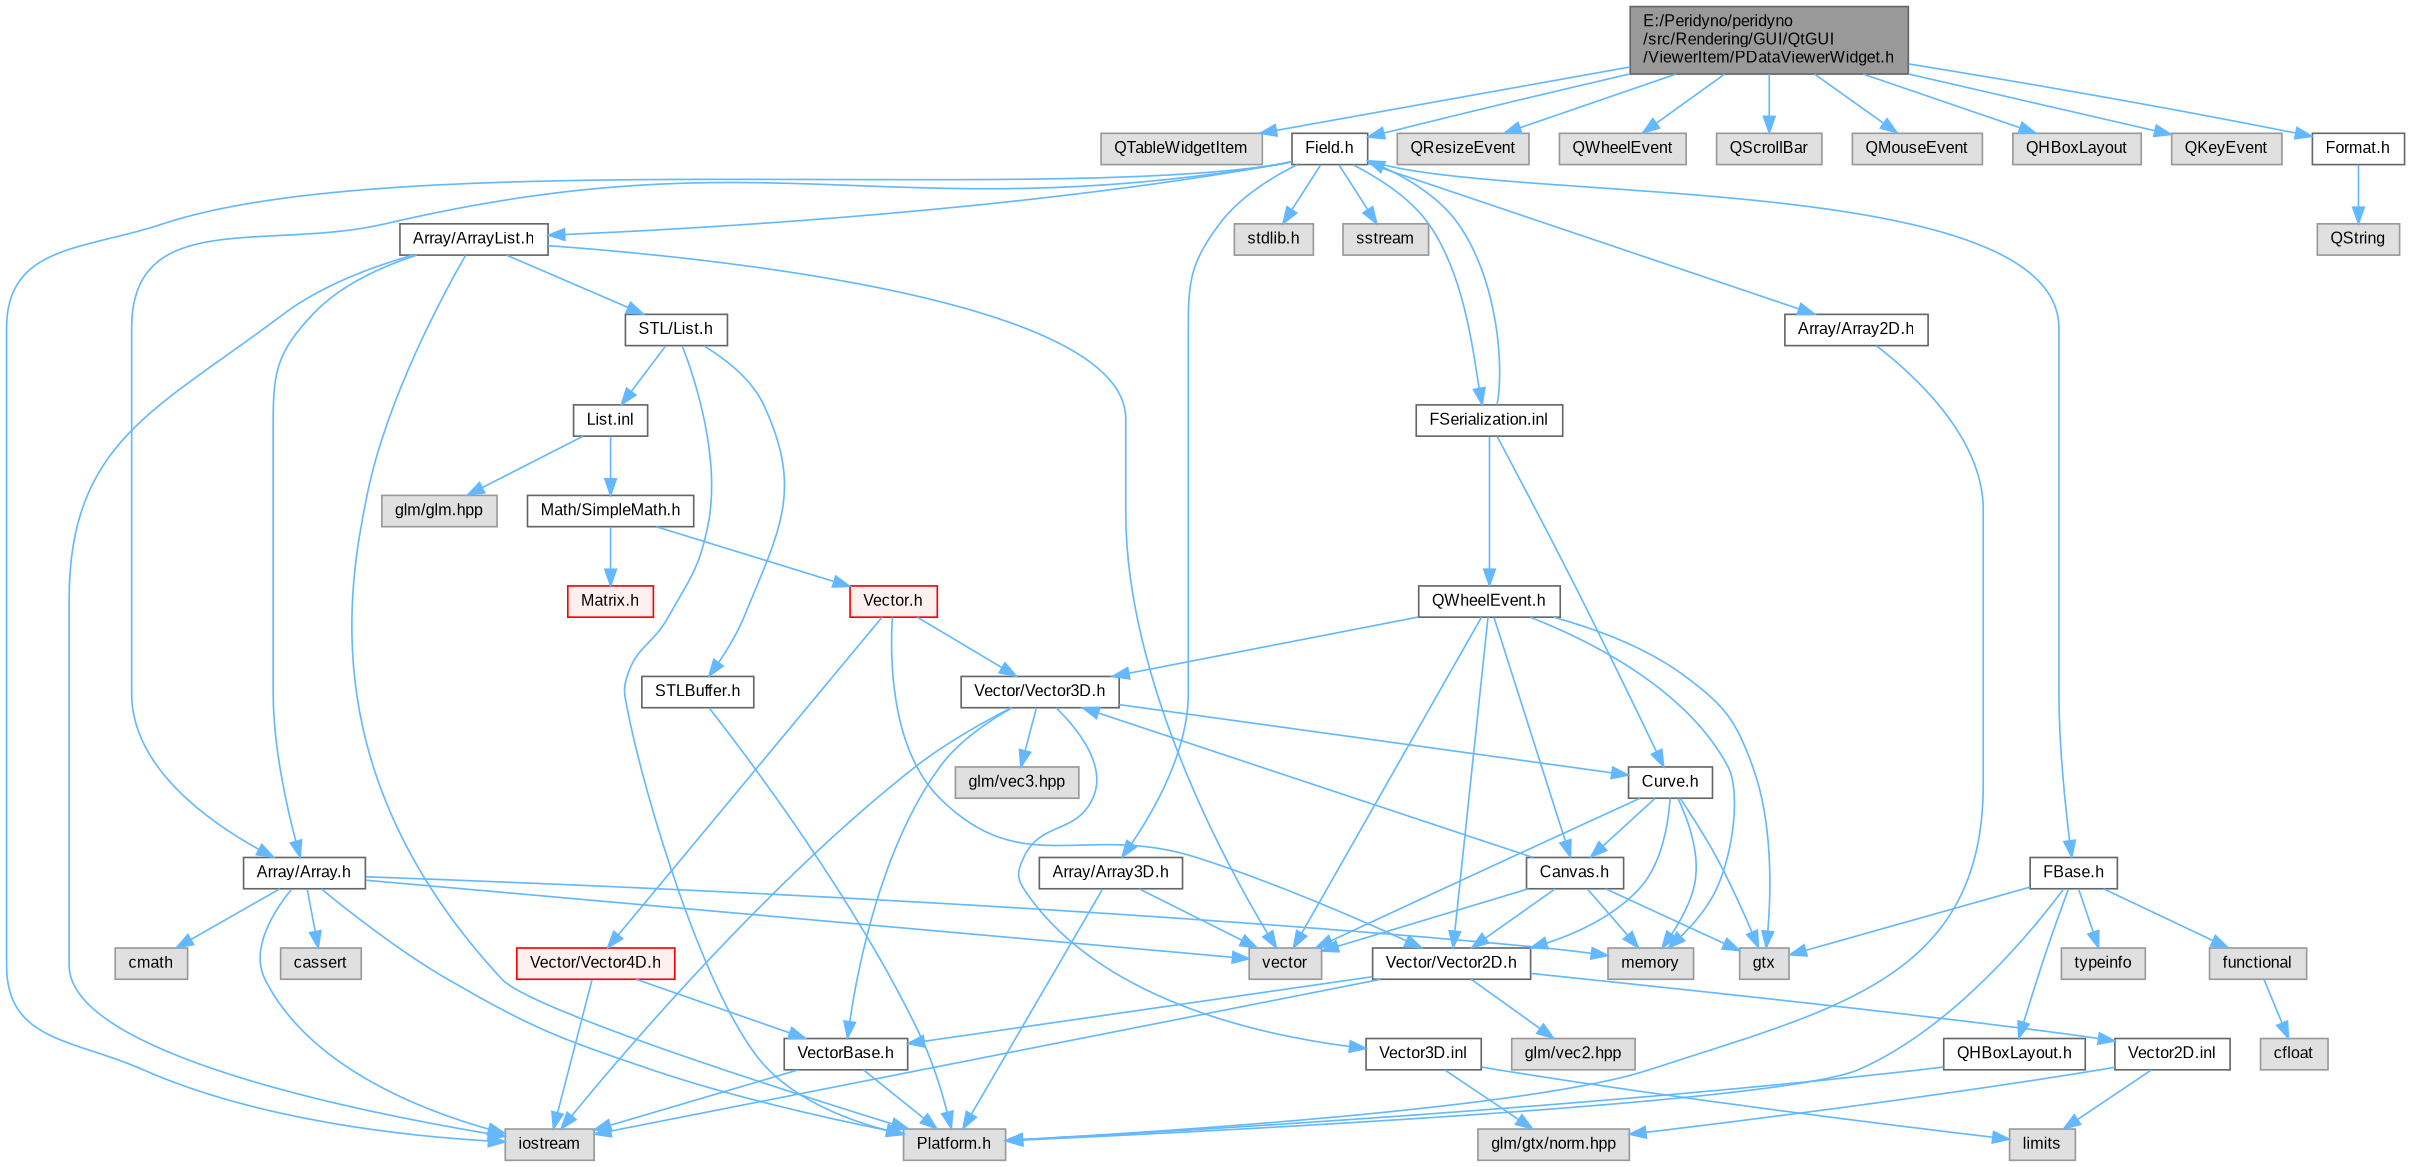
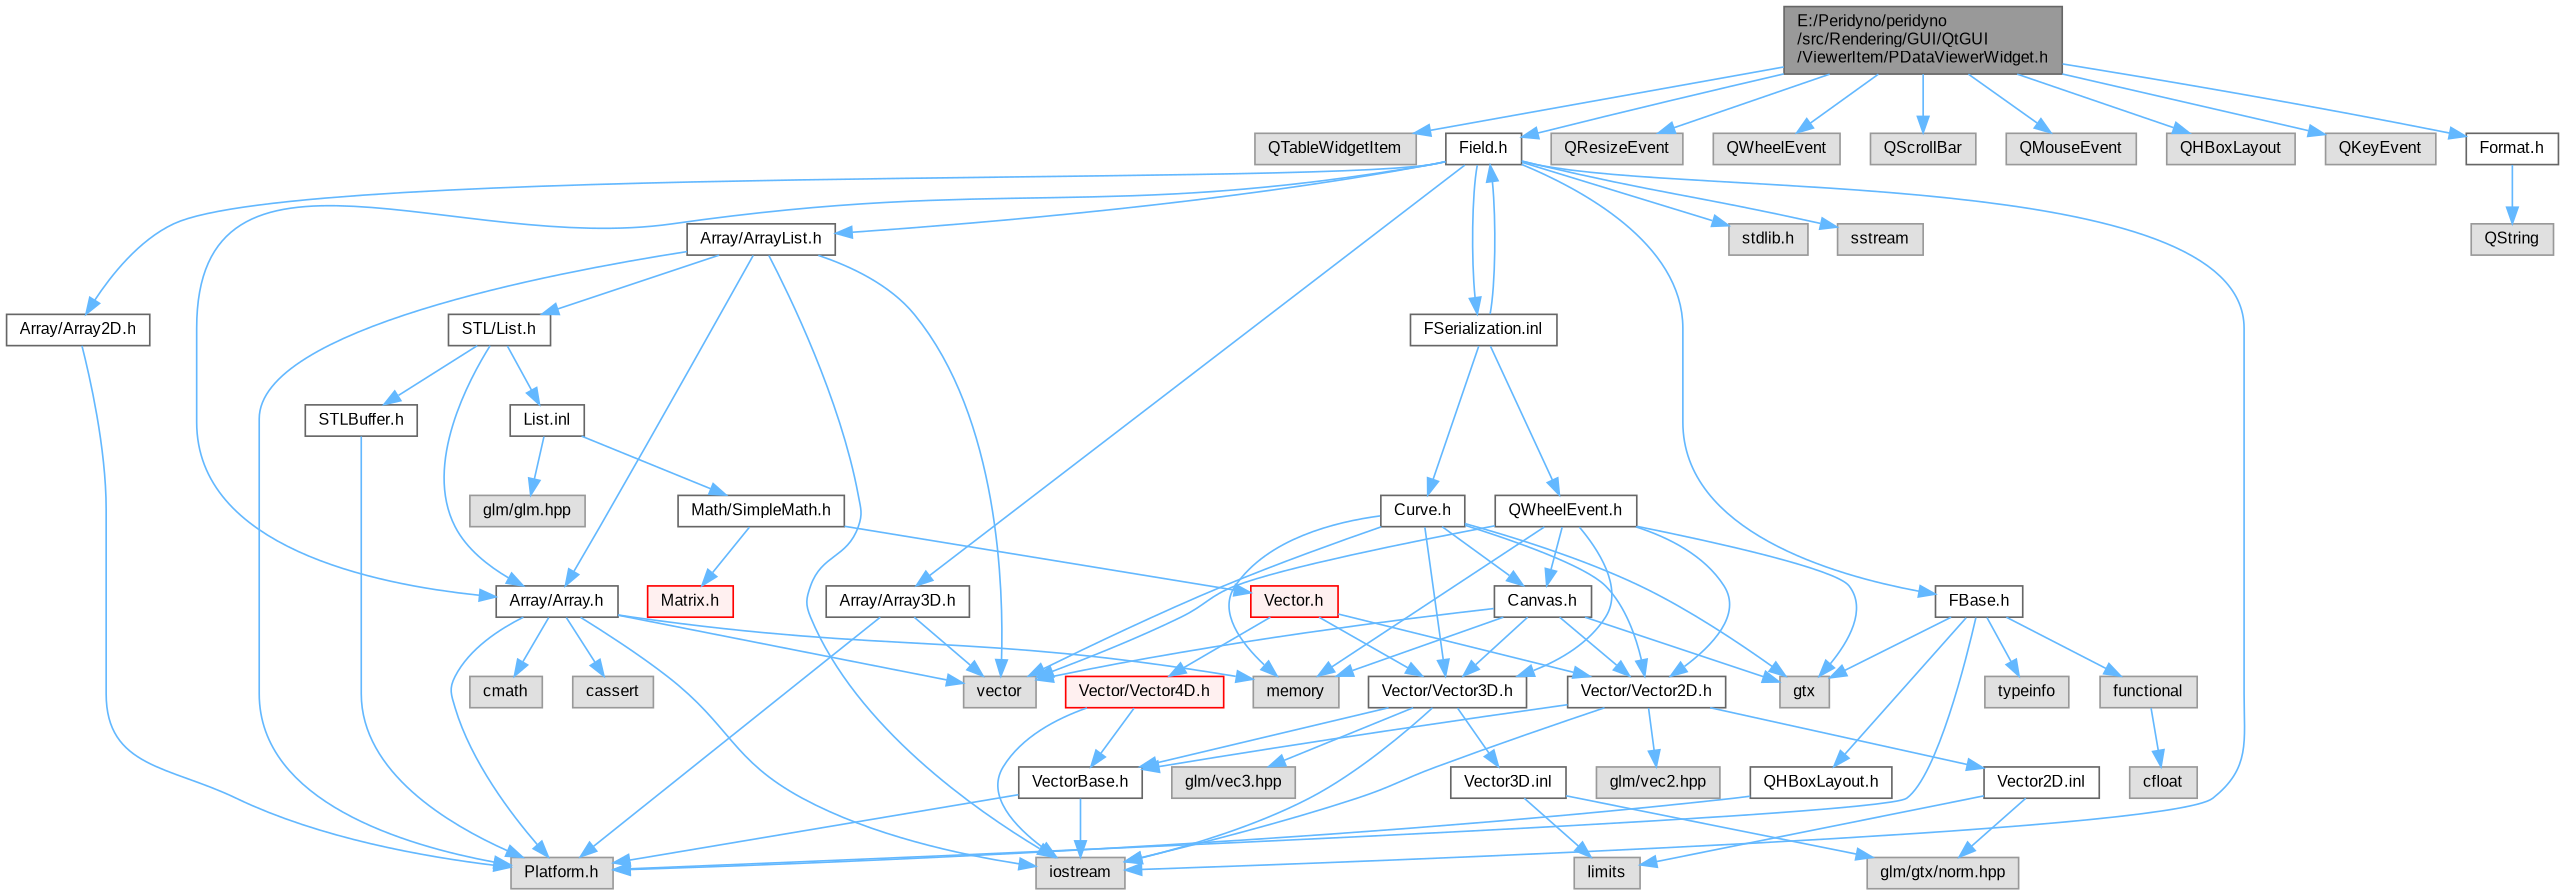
edge "Vector/Vector3D.h" -> "Curve.h": reversed
edge "STL/List.h" -> "Platform.h": now "STL/List.h" -> "Array/Array.h"
